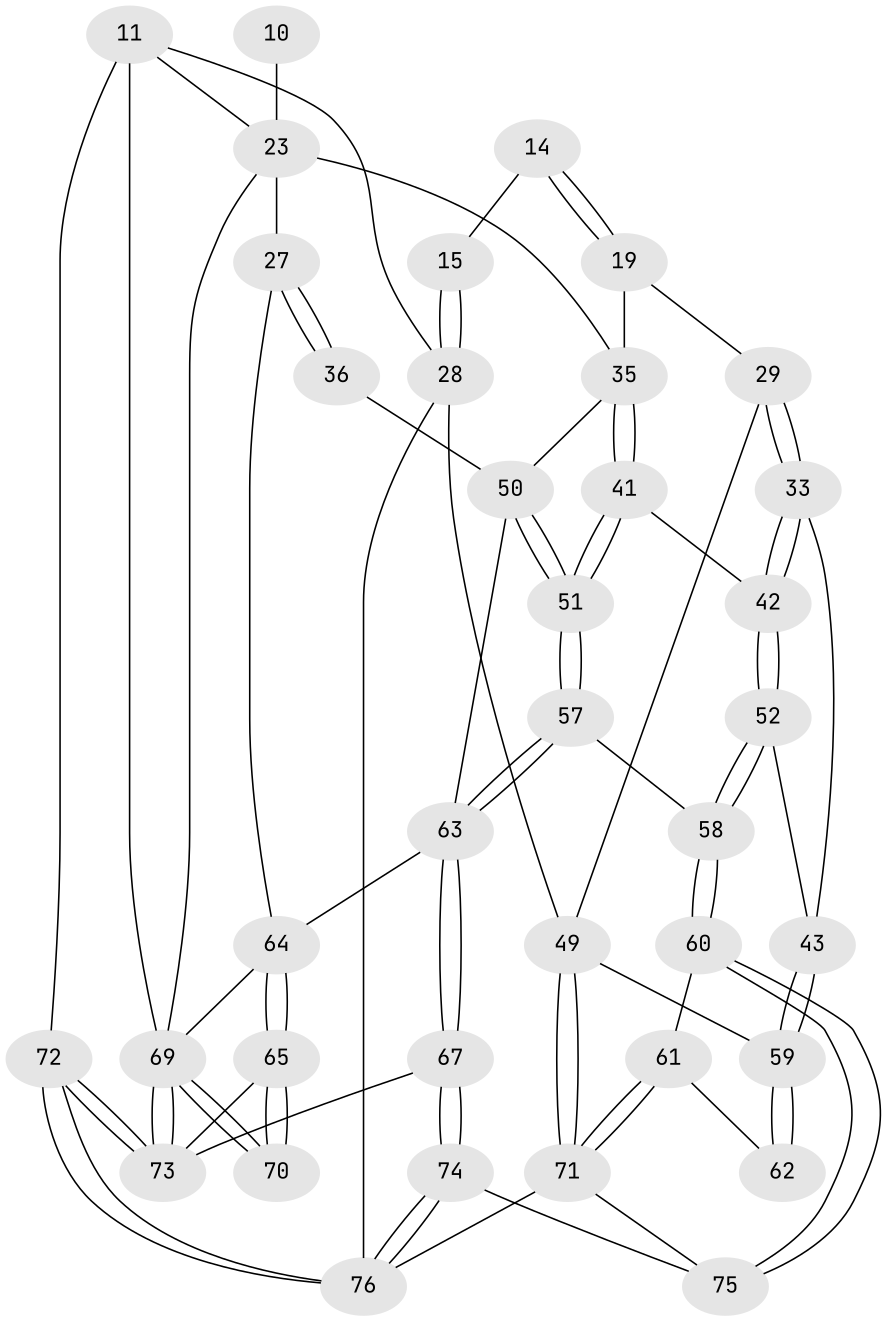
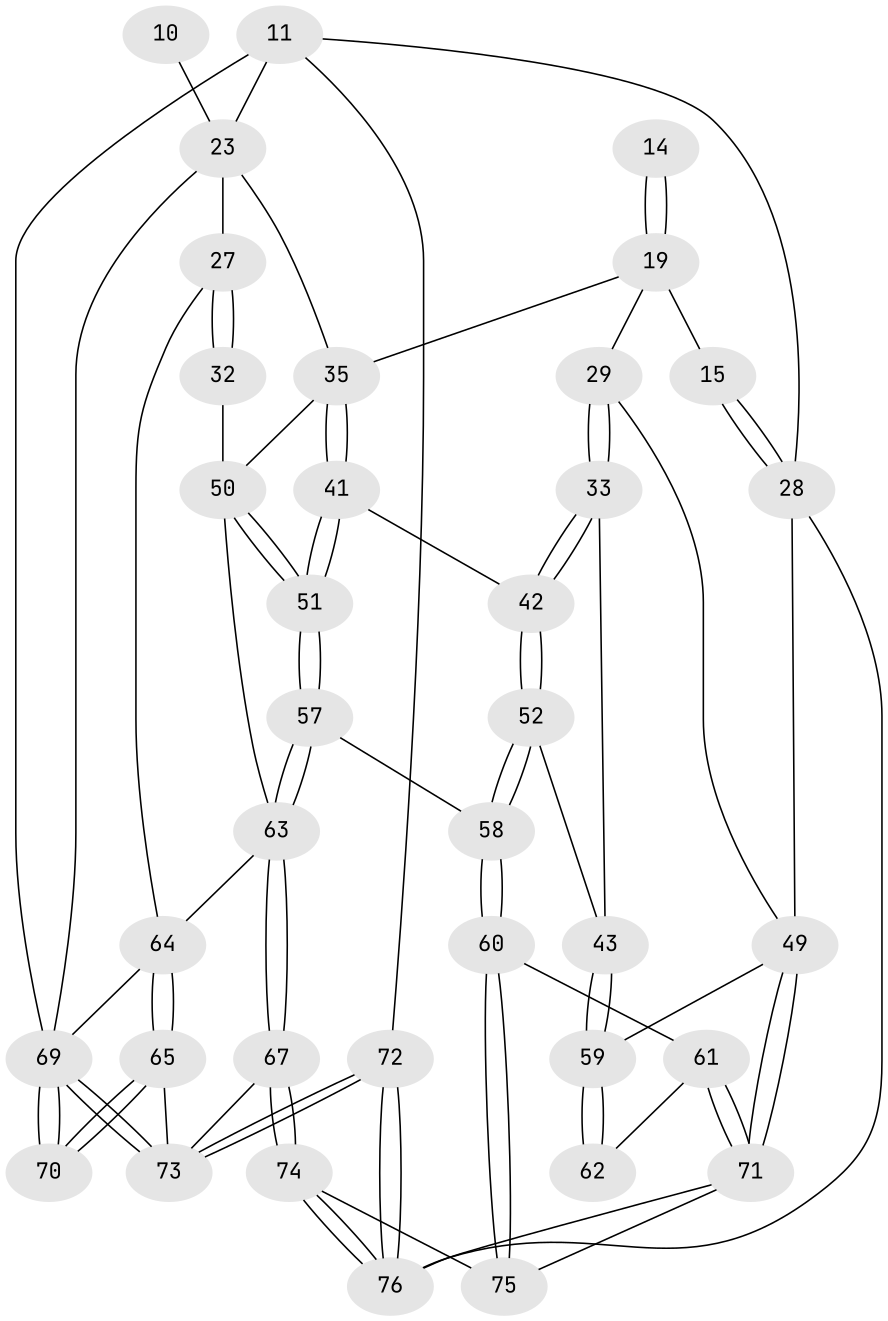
edge "14" -- "15": now "19" -- "15"
node "36": label "36" -> "32"
